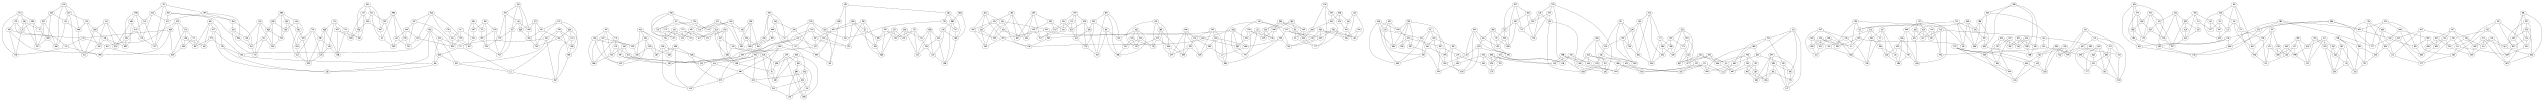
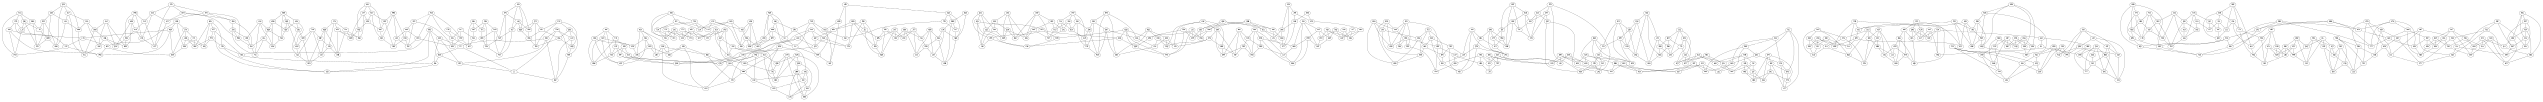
node "QVH": removed
